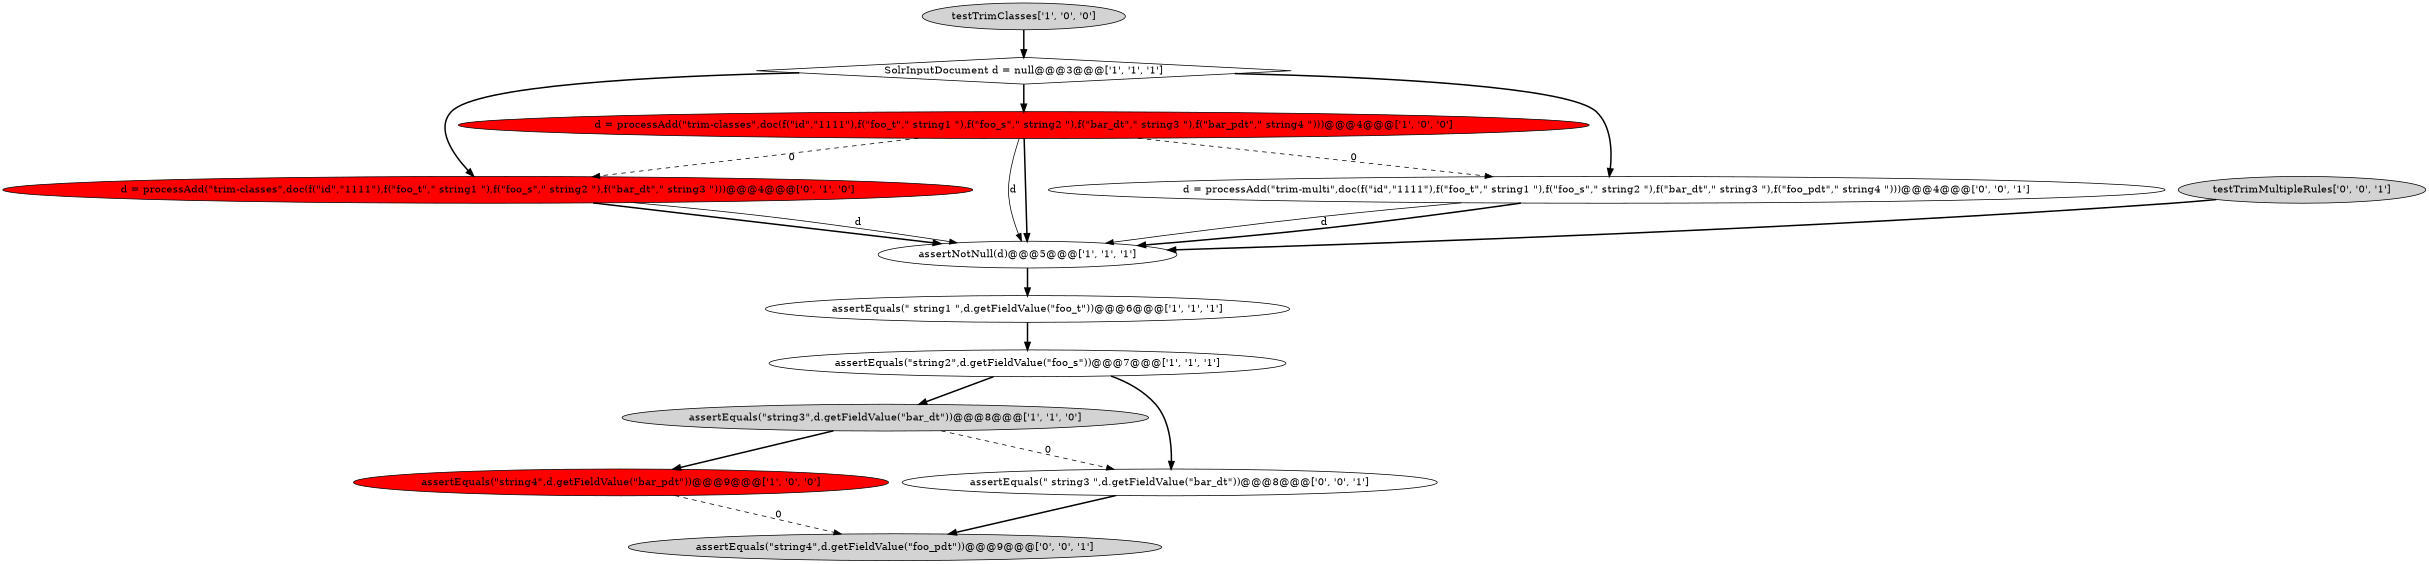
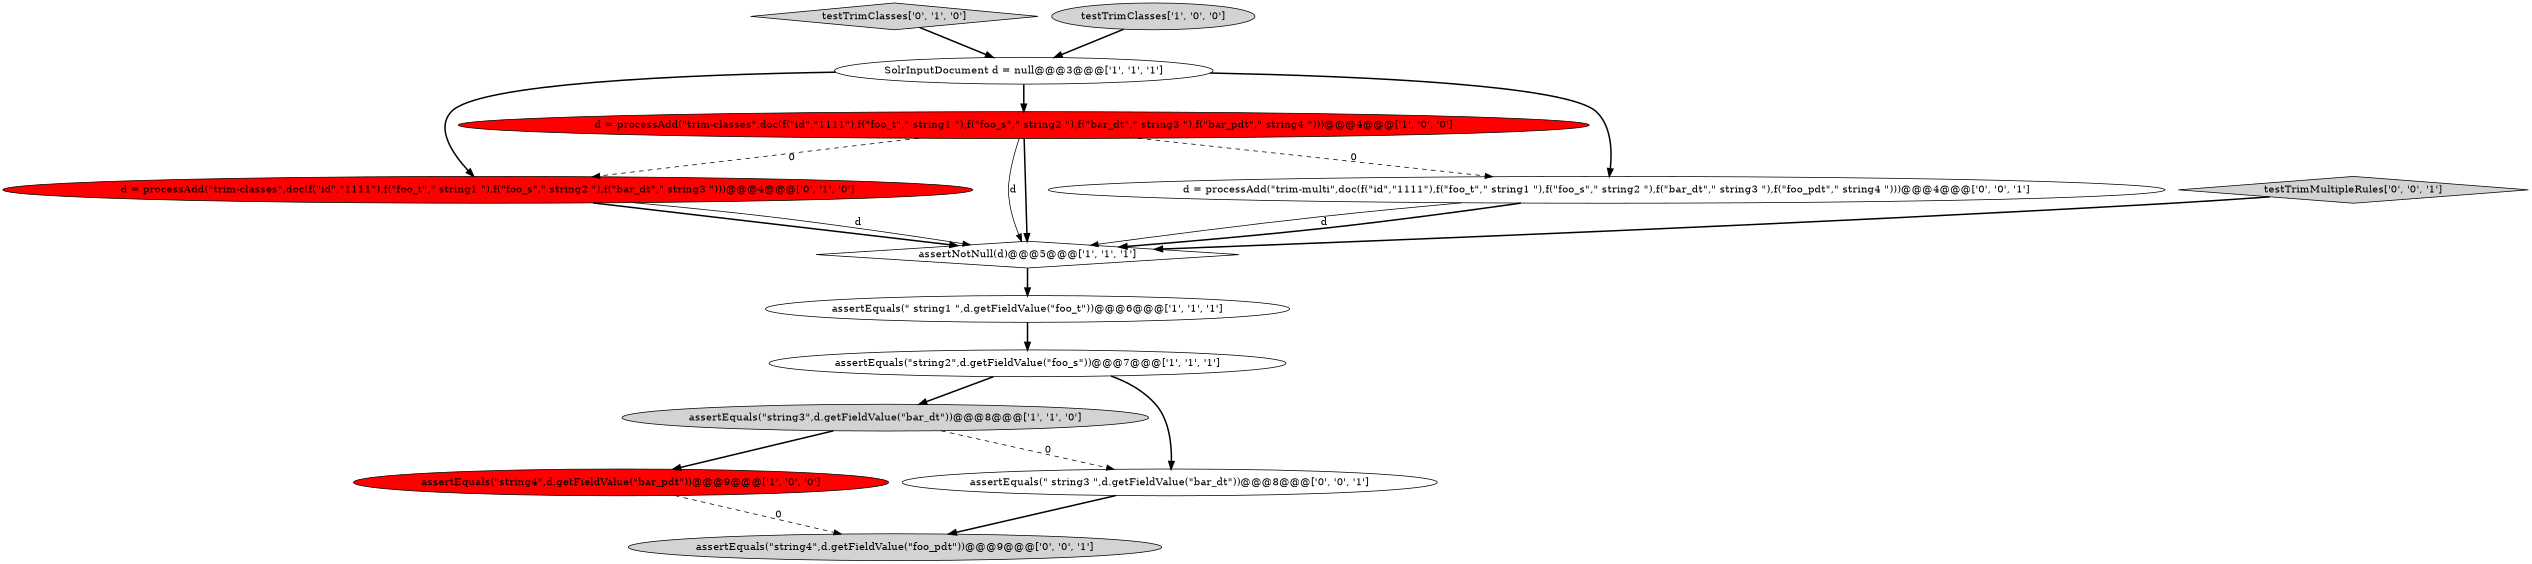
node "testTrimClasses['0', '1', '0']": added
node "SolrInputDocument d = null@@@3@@@['1', '1', '1']": shape diamond -> ellipse
node "testTrimMultipleRules['0', '0', '1']": shape ellipse -> diamond
node "assertNotNull(d)@@@5@@@['1', '1', '1']": shape ellipse -> diamond
